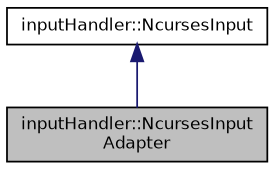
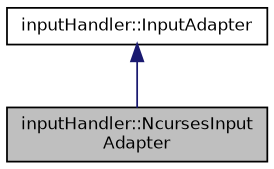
node "inputHandler::NcursesInput": label "inputHandler::NcursesInput" -> "inputHandler::InputAdapter"
